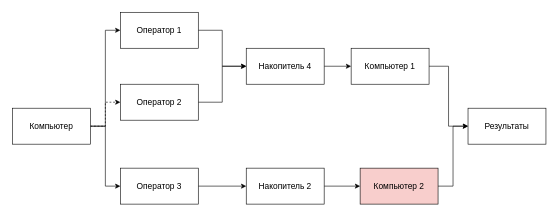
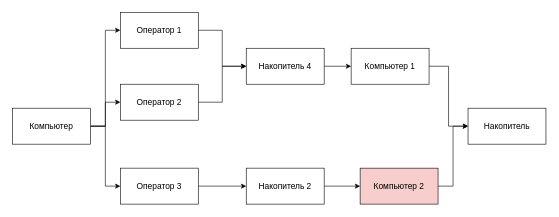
edge "Компьютер" -> "Оператор 2": style dashed -> solid
node "Результаты": label "Результаты" -> "Накопитель"
